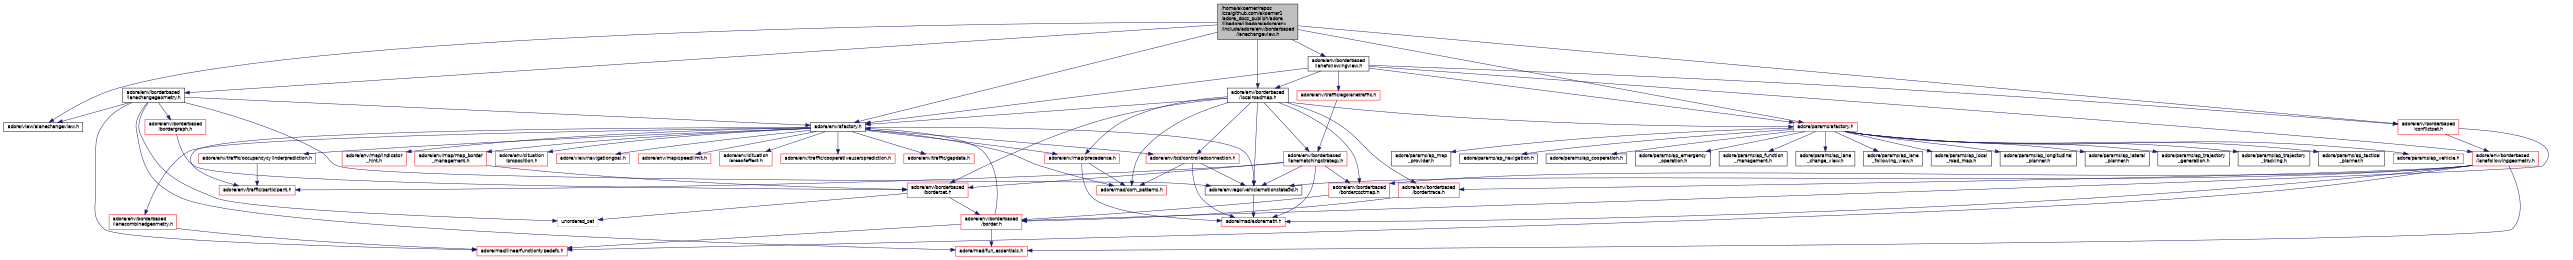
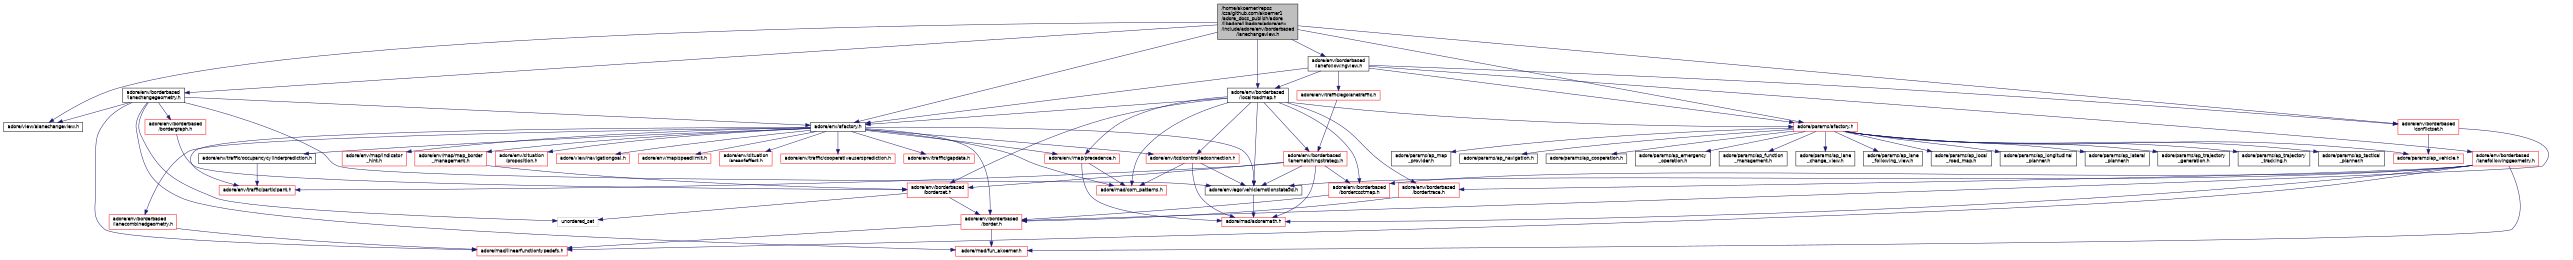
edge "adore/env/borderbased /conflictset.h" -> "adore/env/borderbased /lanefollowinggeometry.h": now "adore/env/borderbased /conflictset.h" -> "adore/params/ap_vehicle.h"
edge "adore/env/borderbased /border.h" -> "adore/env/afactory.h": reversed
node "adore/env/traffic/occupancycylinderprediction.h": color red -> black
node "adore/mad/fun_essentials.h": label "adore/mad/fun_essentials.h" -> "adore/mad/fun_akoerner.h"
